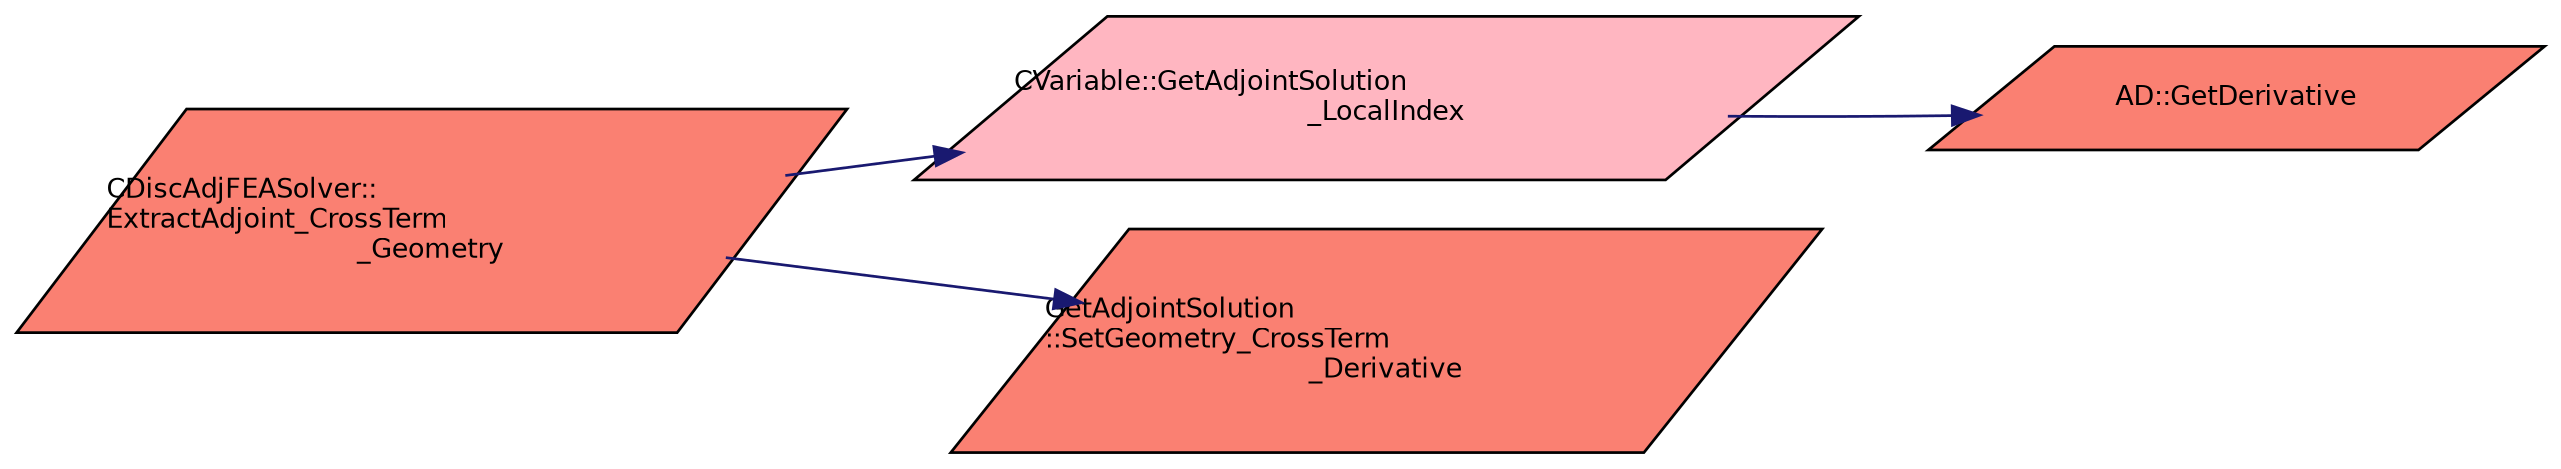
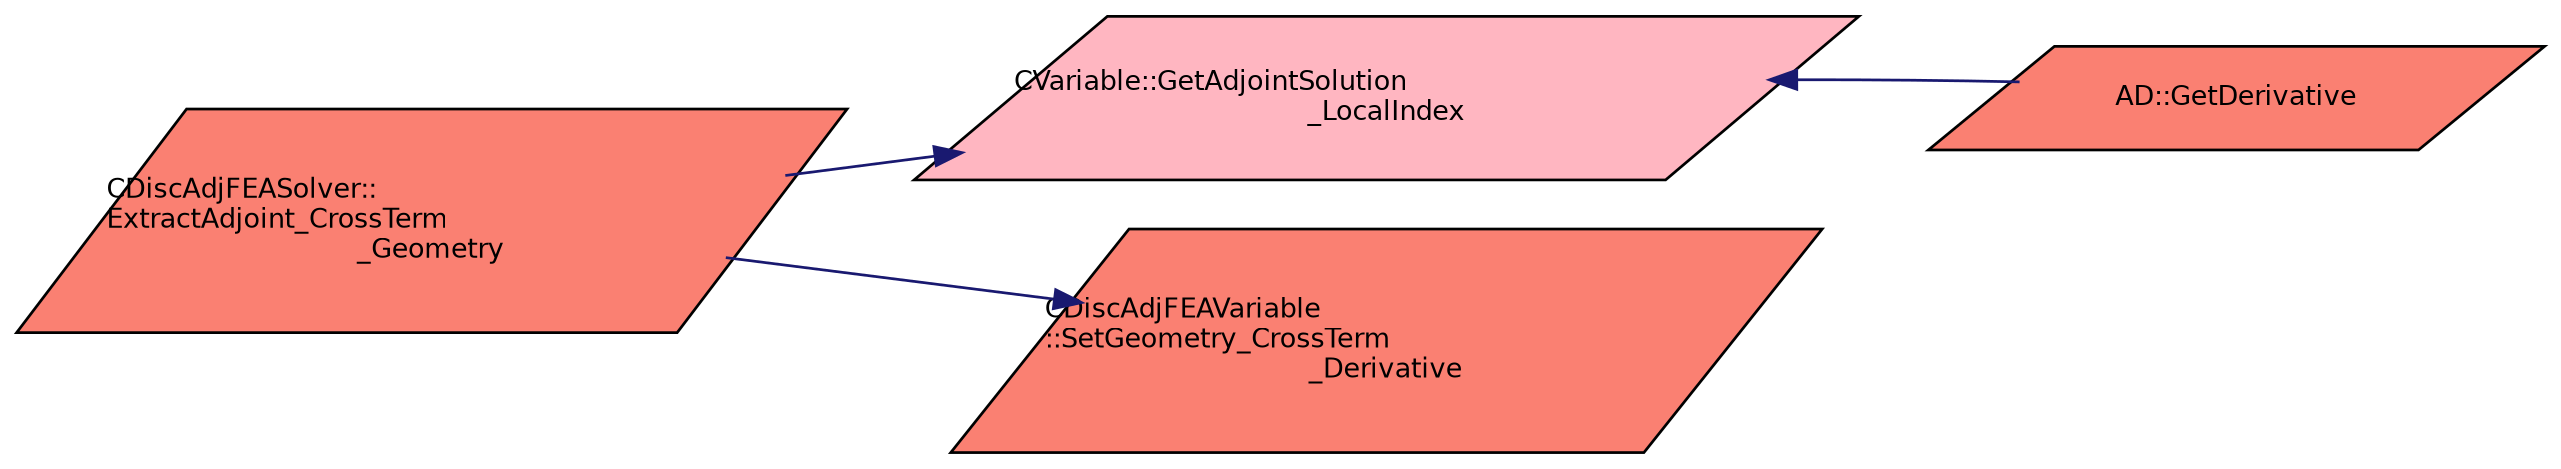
edge "CVariable::GetAdjointSolution _LocalIndex" -> "AD::GetDerivative": reversed
node "GetAdjointSolution ::SetGeometry_CrossTerm _Derivative": label "GetAdjointSolution ::SetGeometry_CrossTerm _Derivative" -> "CDiscAdjFEAVariable ::SetGeometry_CrossTerm _Derivative"
